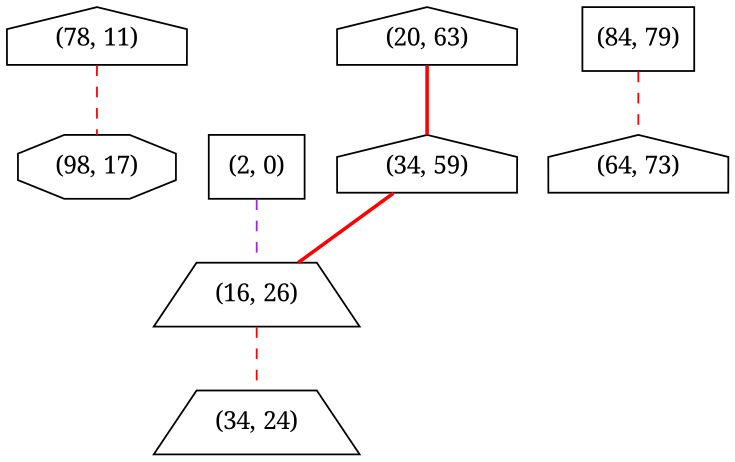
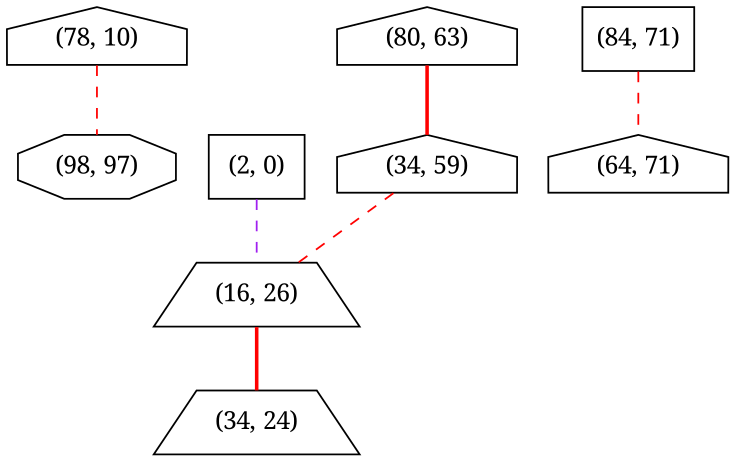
node "(78, 11)": label "(78, 11)" -> "(78, 10)"
node "(20, 63)": label "(20, 63)" -> "(80, 63)"
node "(84, 79)": label "(84, 79)" -> "(84, 71)"
node "(98, 17)": label "(98, 17)" -> "(98, 97)"
node "(64, 73)": label "(64, 73)" -> "(64, 71)"
edge "(34, 59)" -- "(16, 26)": style bold -> dashed
edge "(16, 26)" -- "(34, 24)": style dashed -> bold
